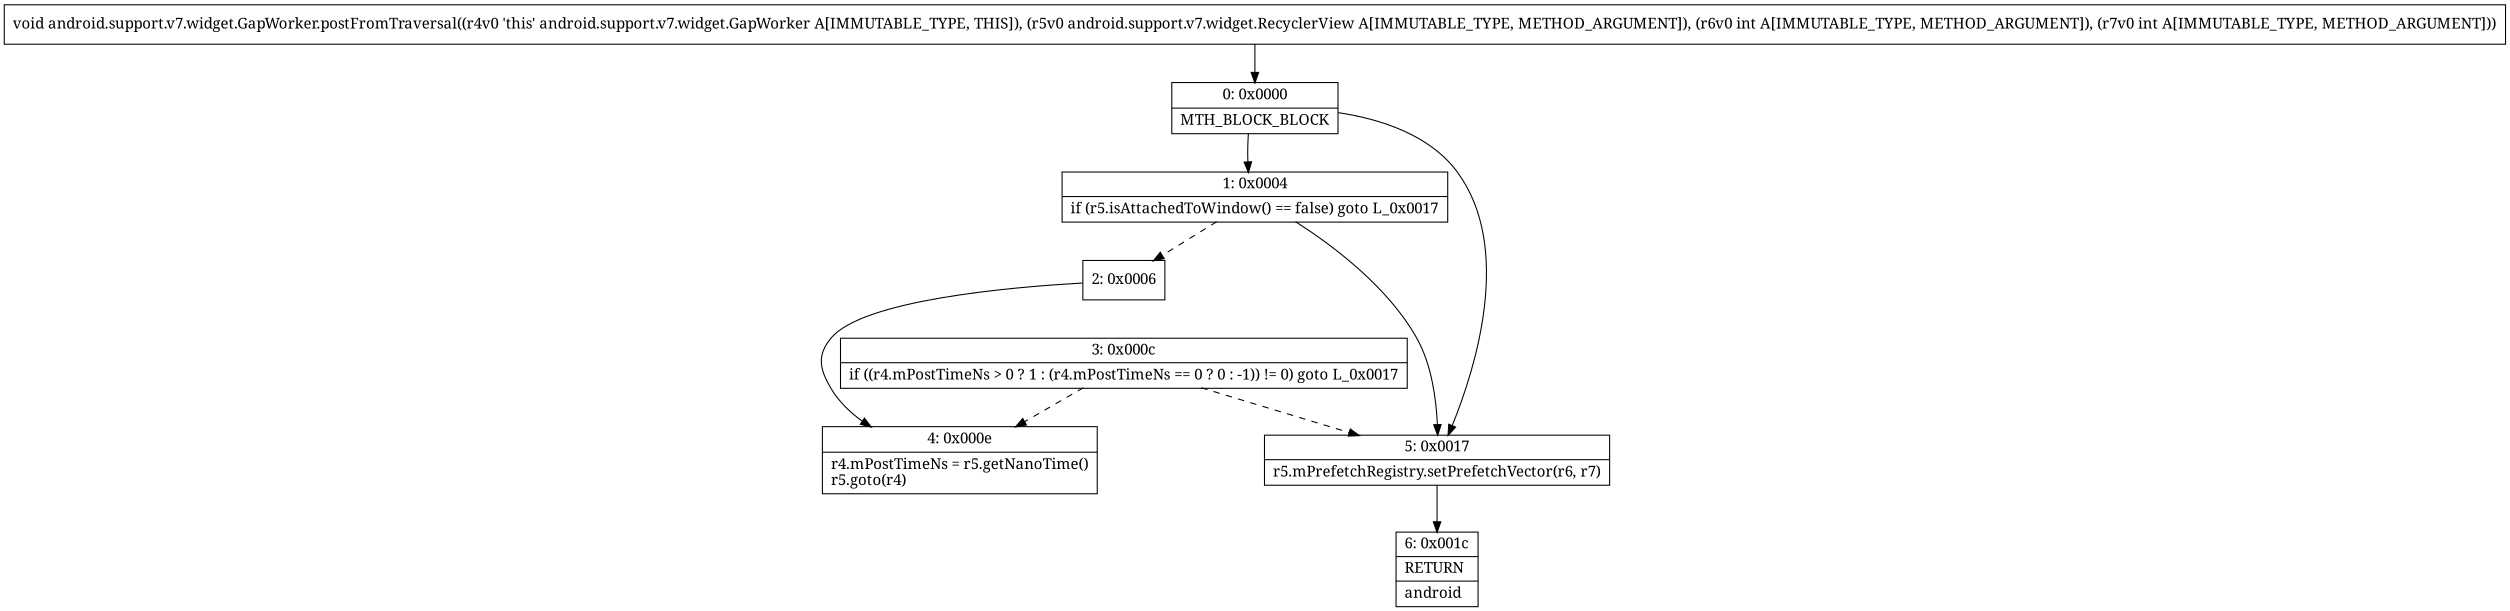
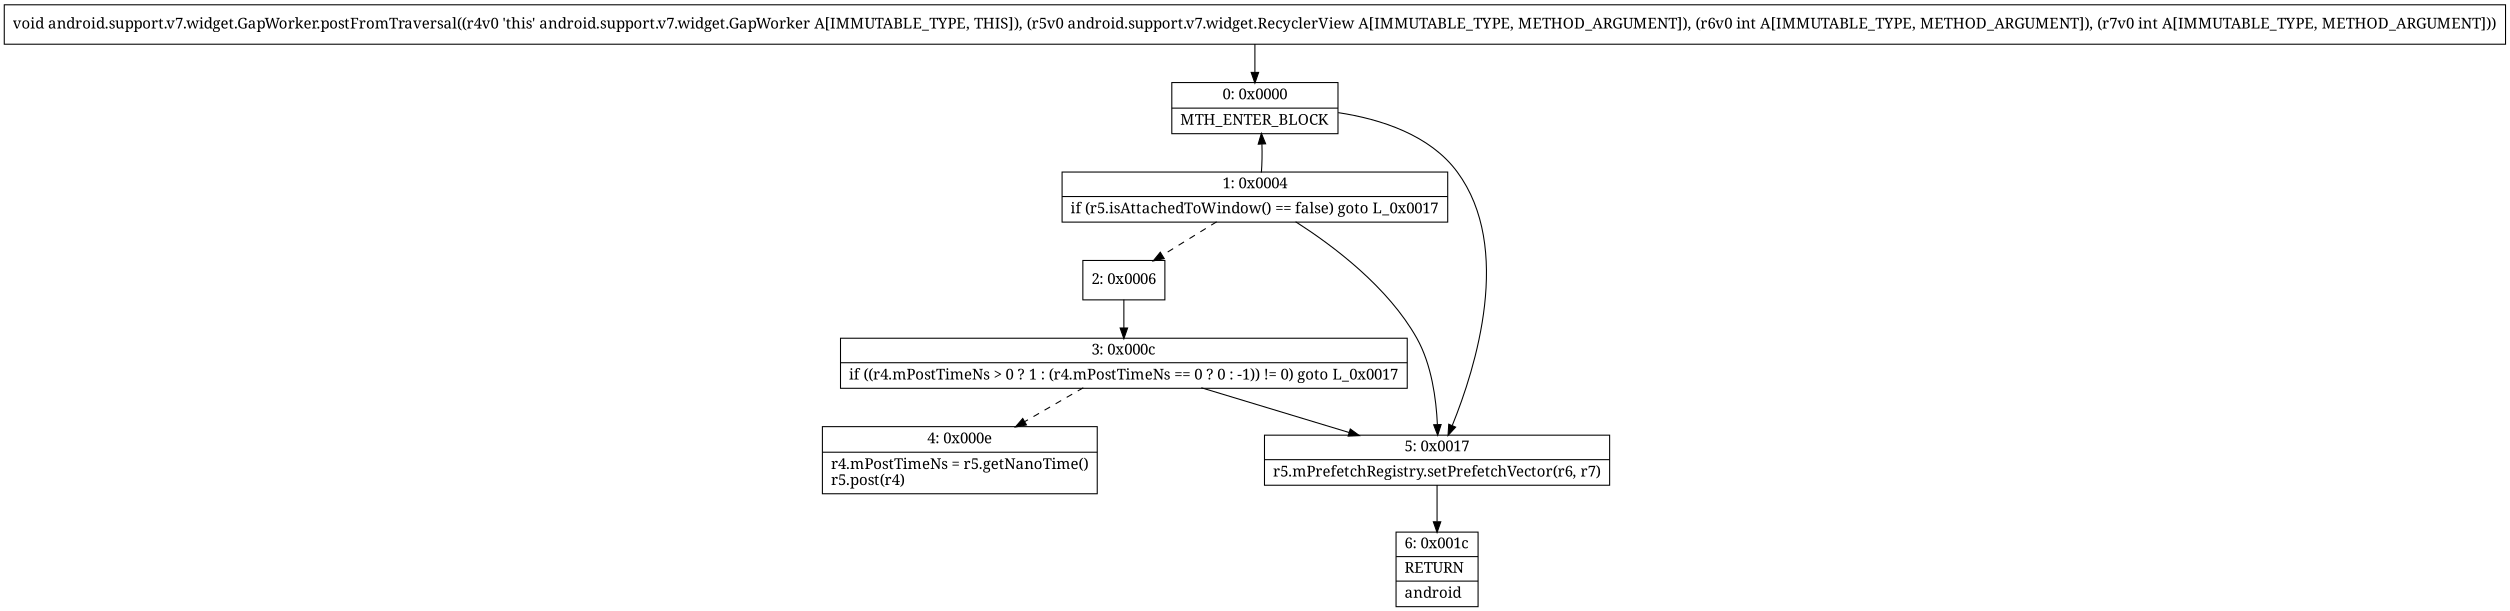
node "0: 0x0000": text "MTH_BLOCK_BLOCK" -> "MTH_ENTER_BLOCK"
edge "0: 0x0000" -> "1: 0x0004": reversed
edge "2: 0x0006" -> "4: 0x000e": now "2: 0x0006" -> "3: 0x000c"
edge "3: 0x000c" -> "5: 0x0017": style dashed -> solid
node "4: 0x000e": text "r5.goto(r4)" -> "r5.post(r4)"
